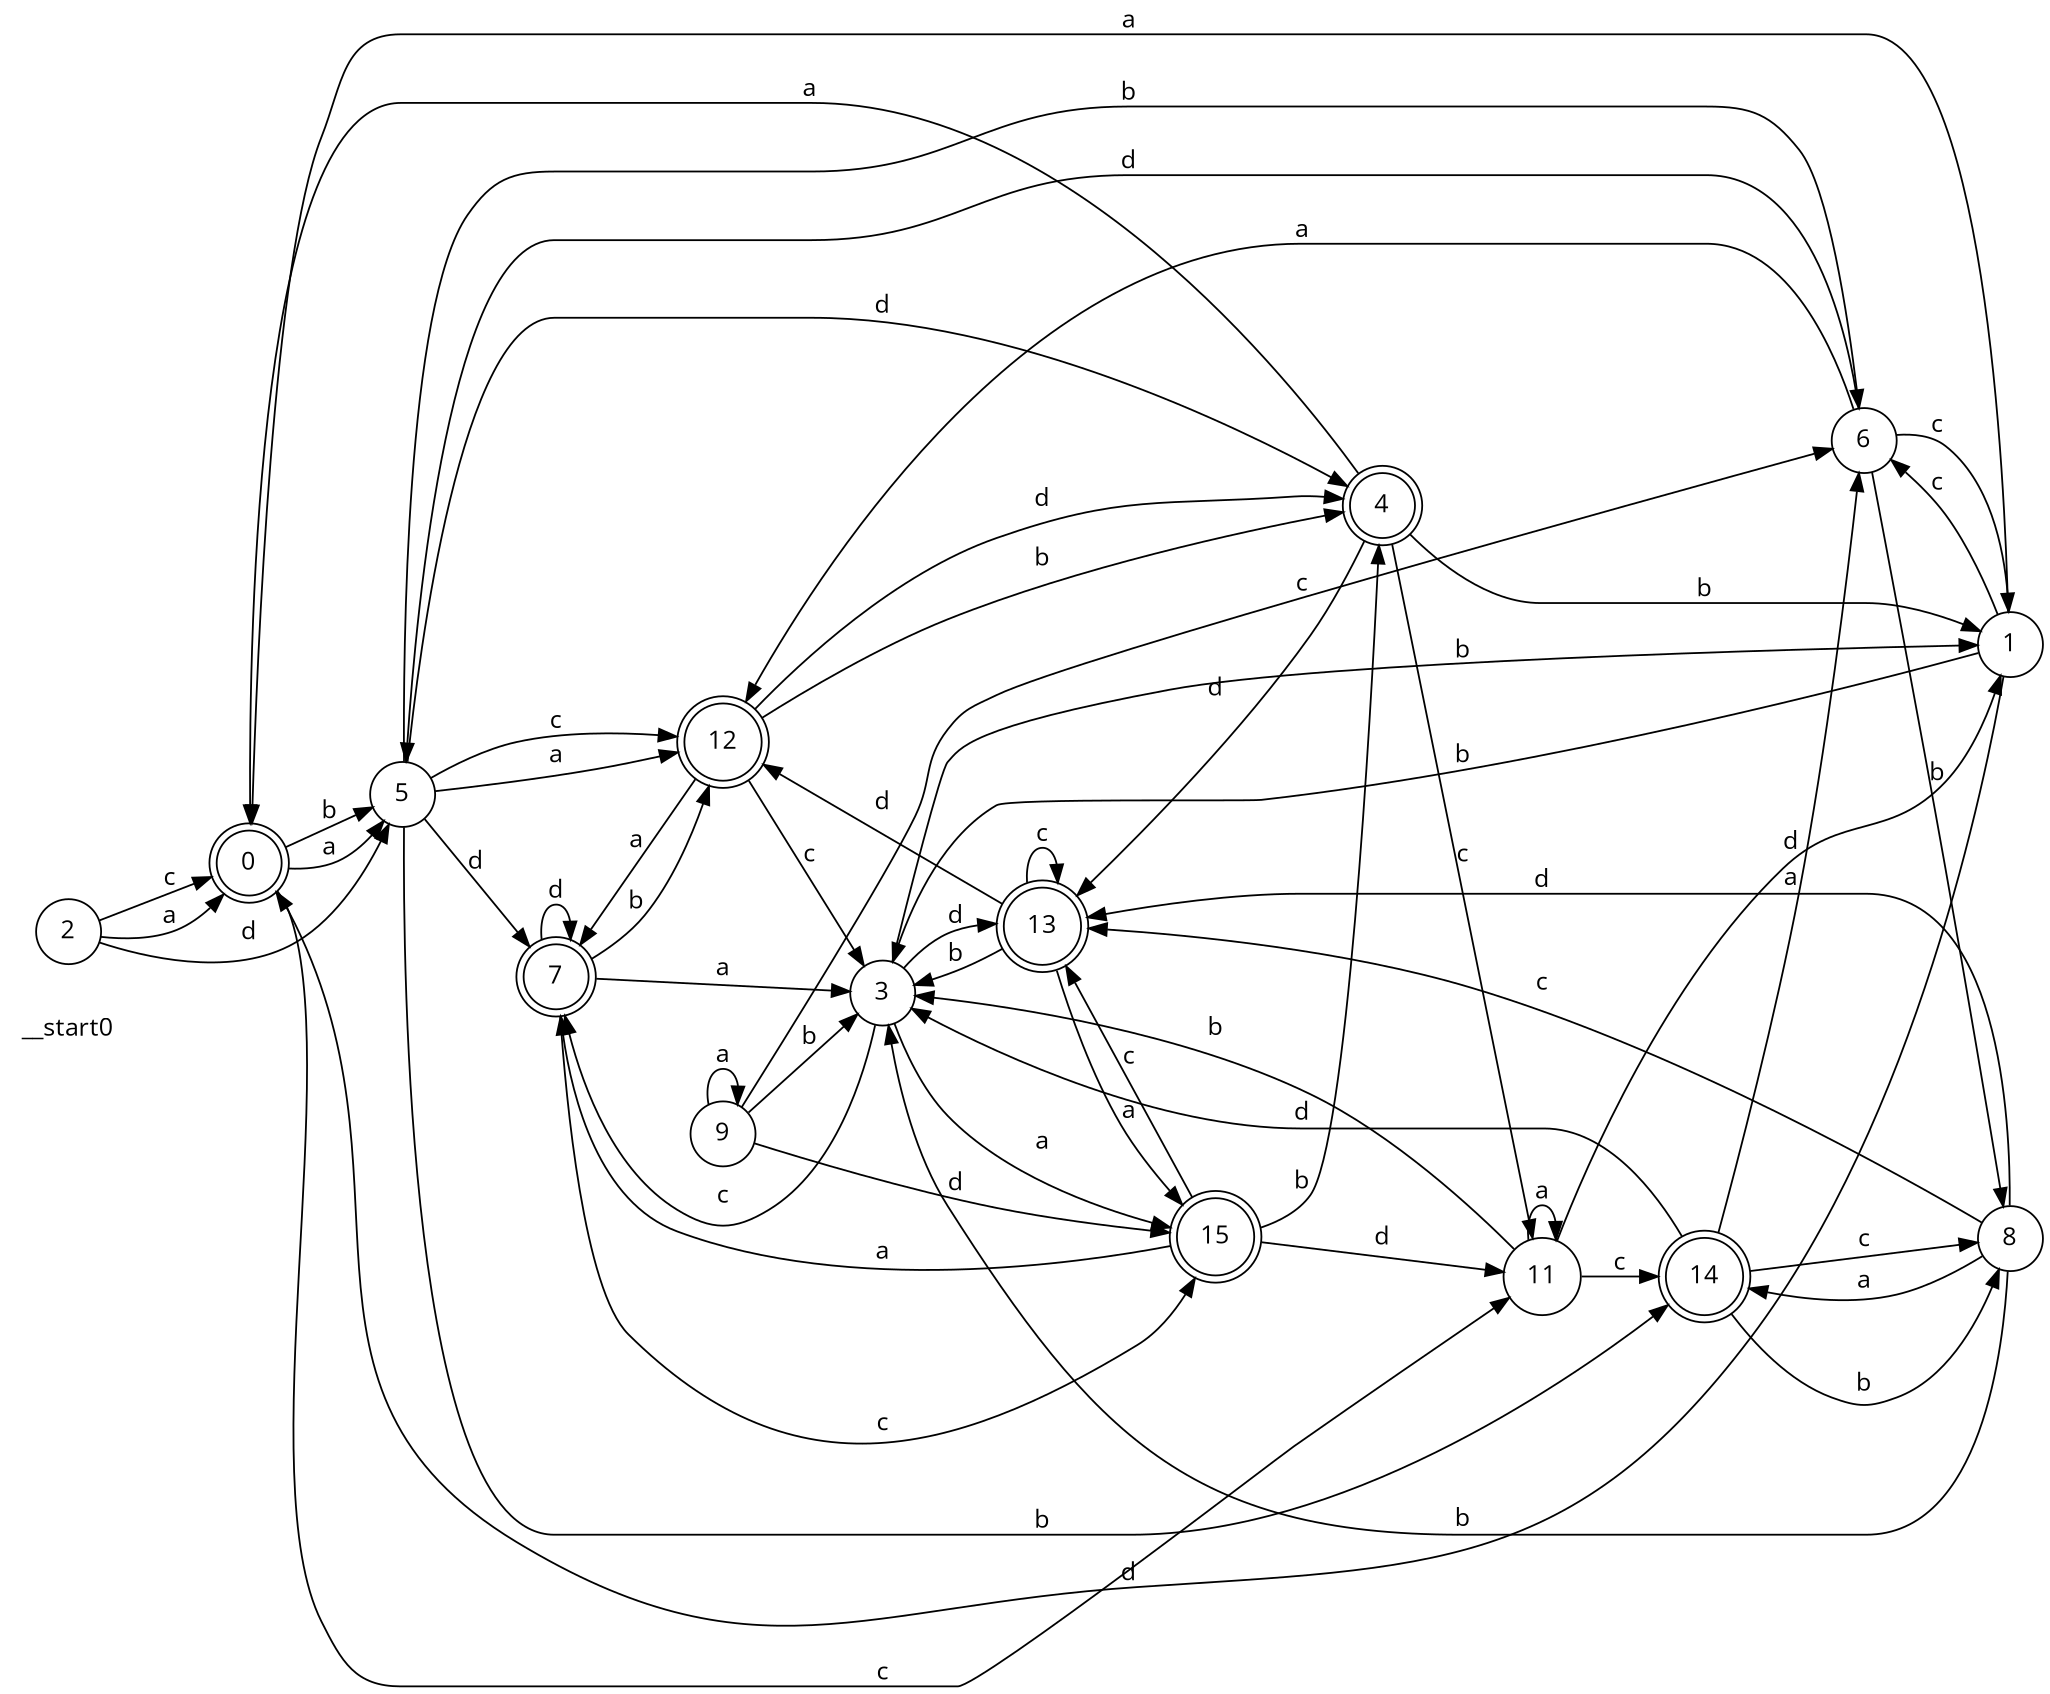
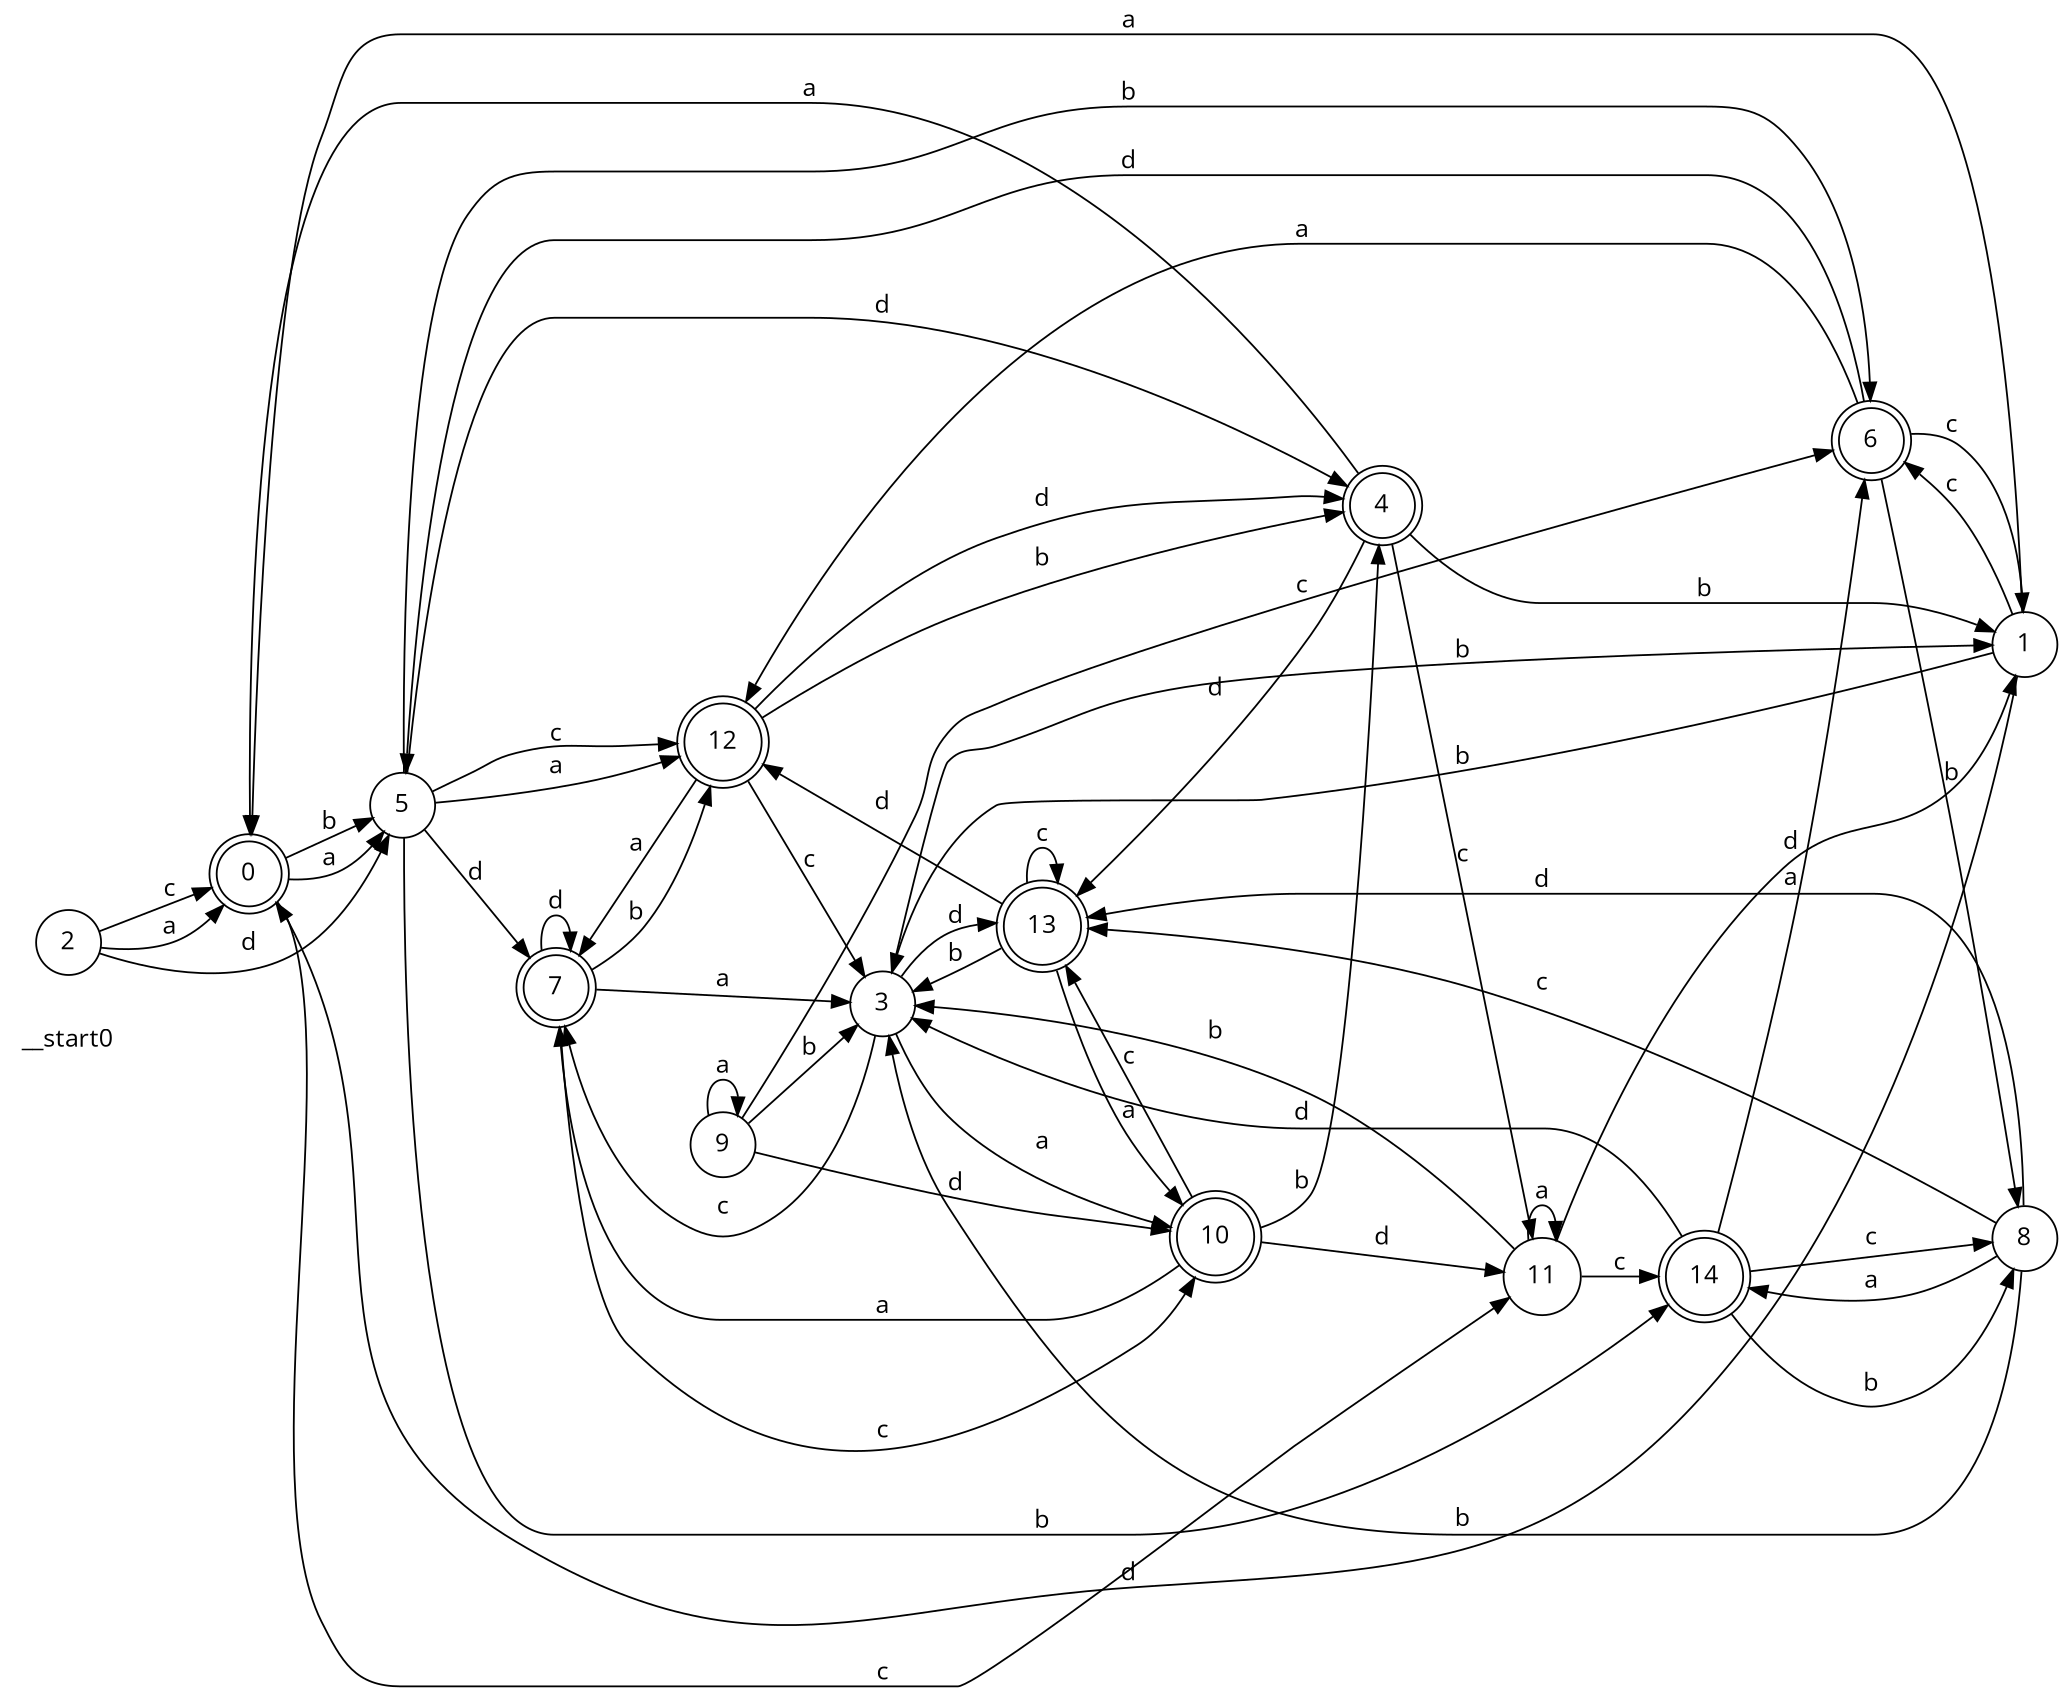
node "6": shape circle -> doublecircle
node "15": label "15" -> "10"
